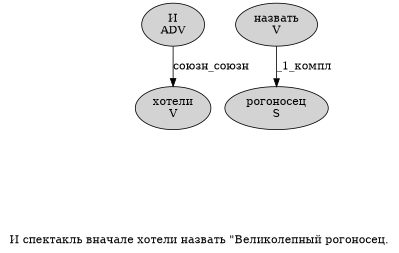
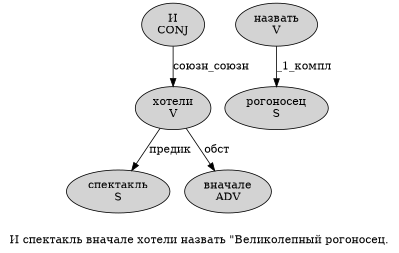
node "И ADV": label "И ADV" -> "И CONJ"
node "спектакль S": added
node "вначале ADV": added
